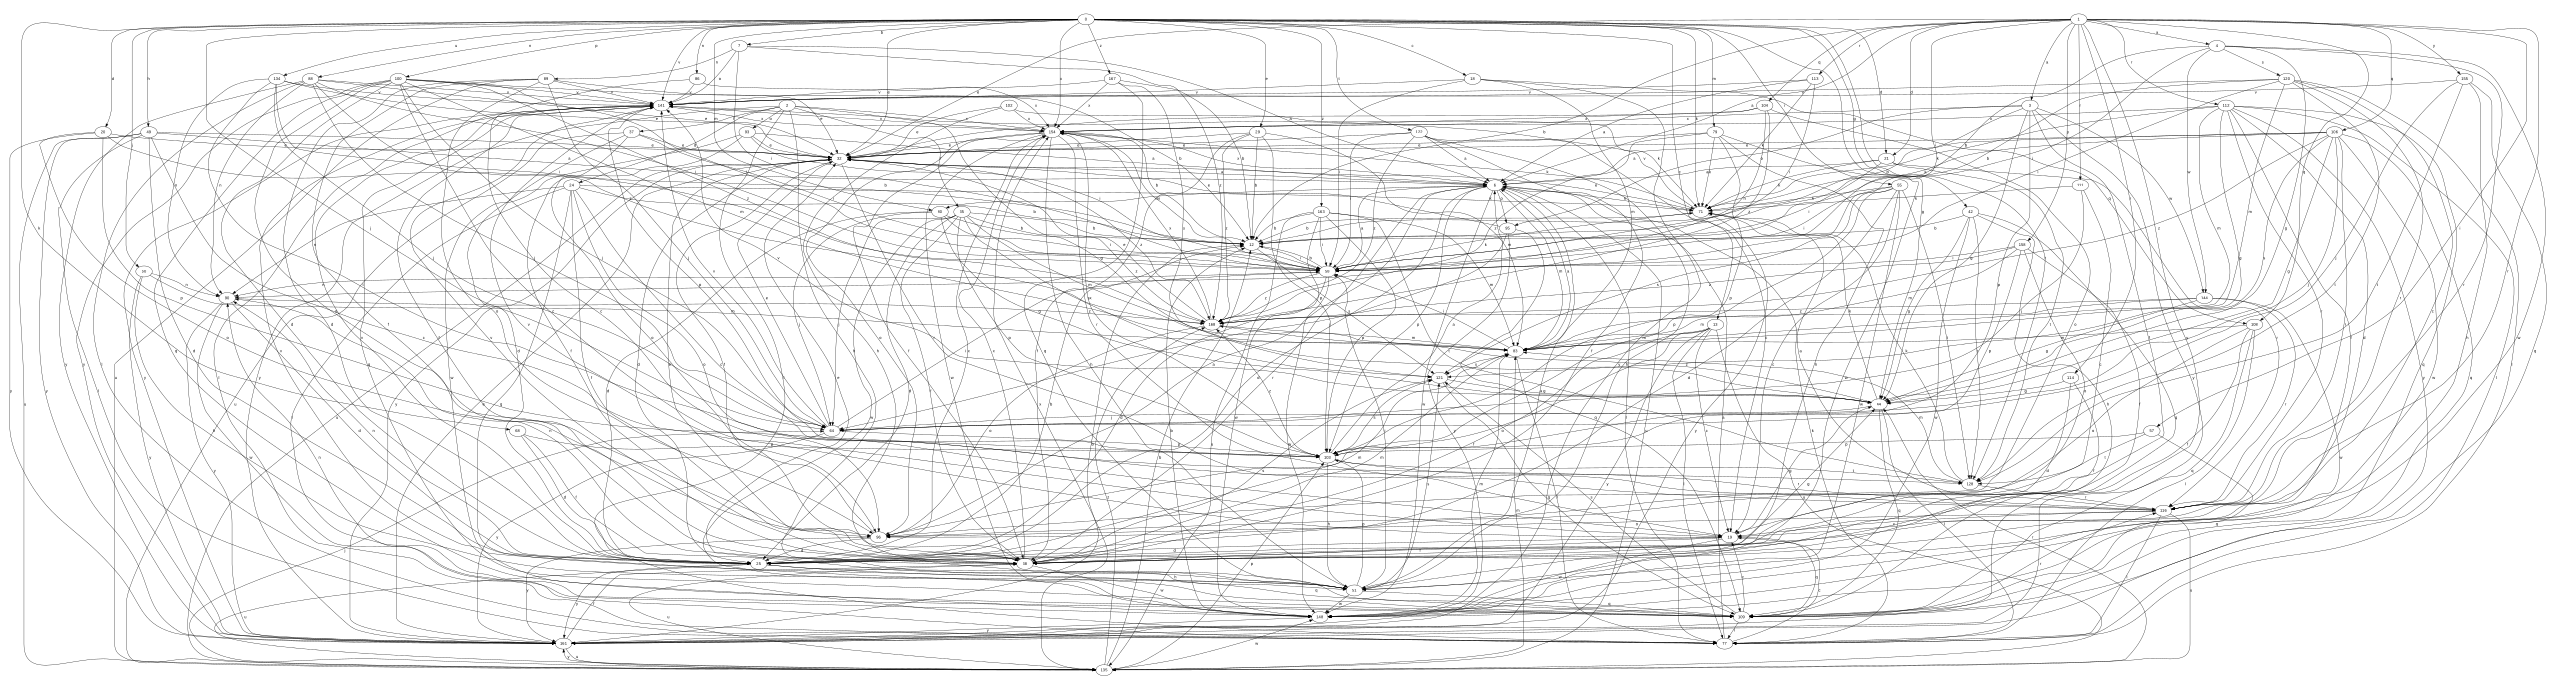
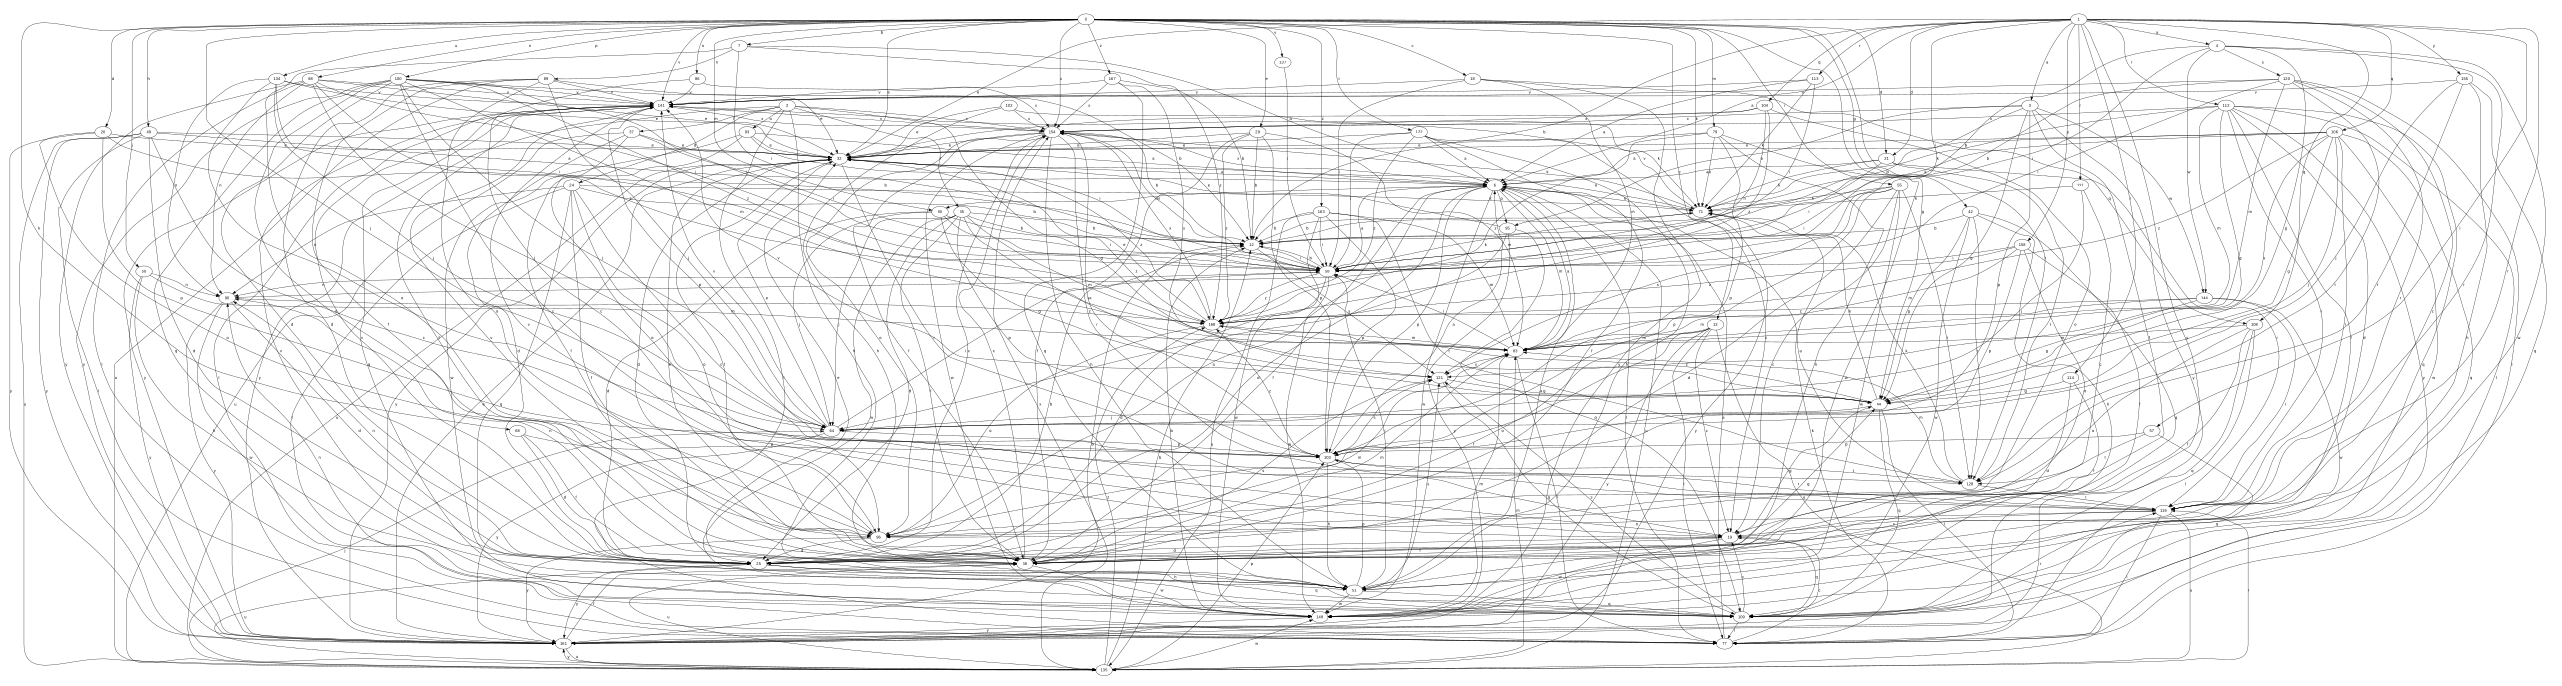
node "137": added
edge "7" -> "141": now "7" -> "96"
edge "6" -> "38": label "r" -> "f"
edge "135" -> "44": now "135" -> "116"
